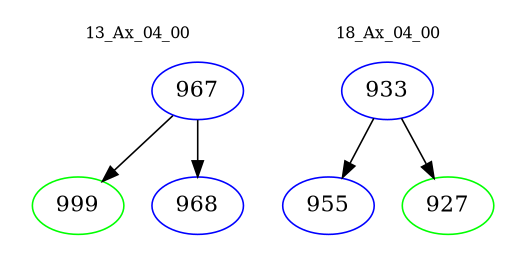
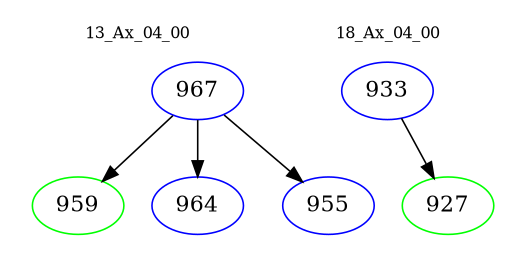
edge "933" -> "955": now "967" -> "955"
node "999": label "999" -> "959"
node "968": label "968" -> "964"
